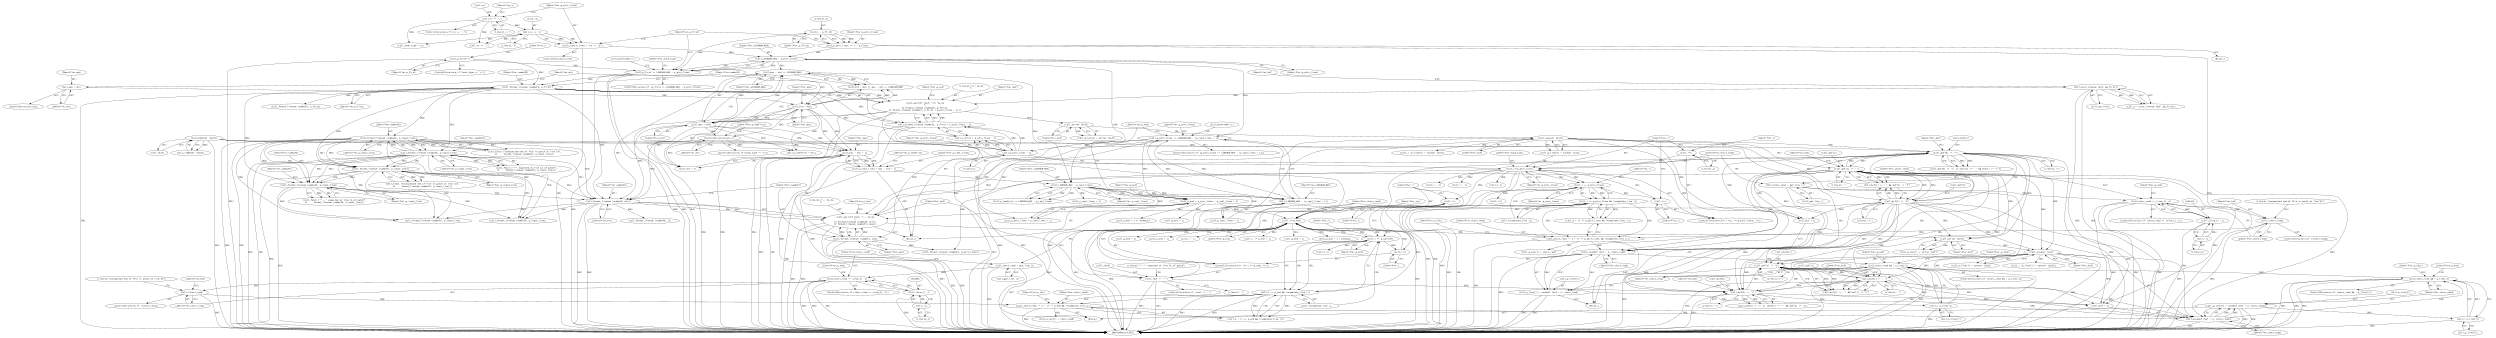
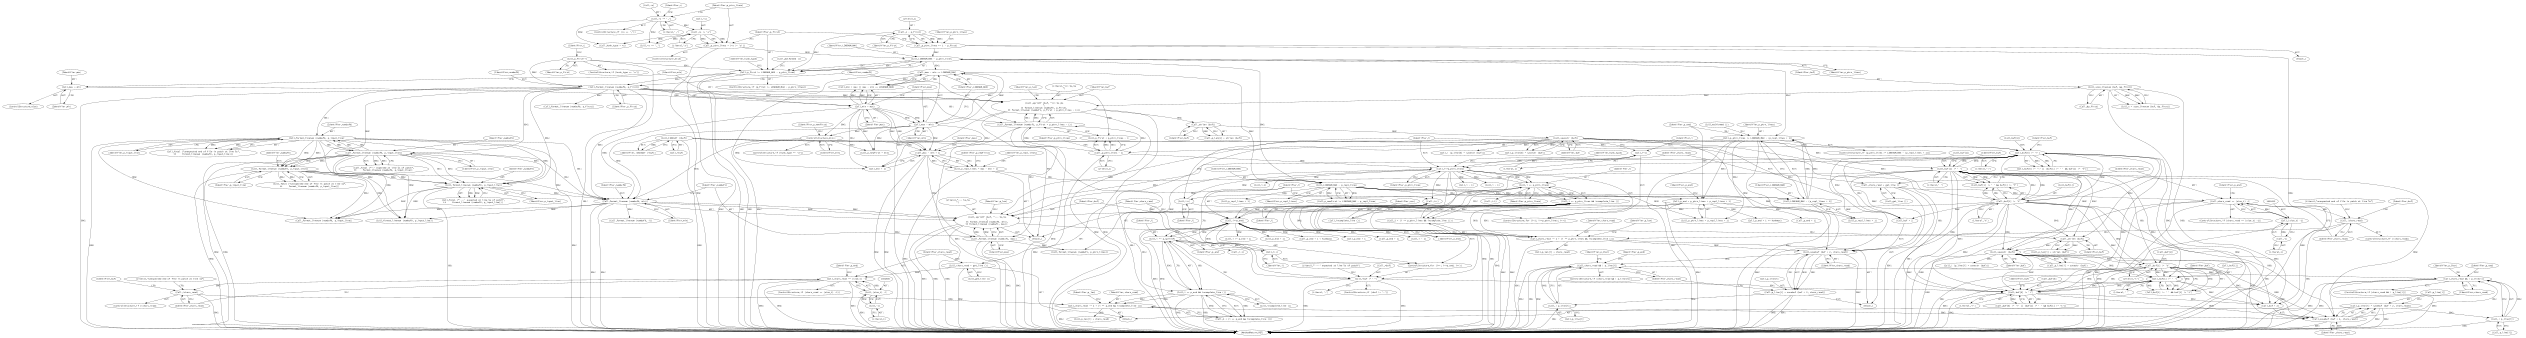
node "(Call,!ISDIGIT (*buf))": label "(Call,!ISDIGIT (*buf))" -> "(Identifier,!ISDIGIT (*buf))"
edge "(Call,p_line[0] = savestr (buf))" -> "(Call,i<=p_ptrn_lines)": now "(Call,i == p_ptrn_lines)" -> "(Call,i<=p_ptrn_lines)"
